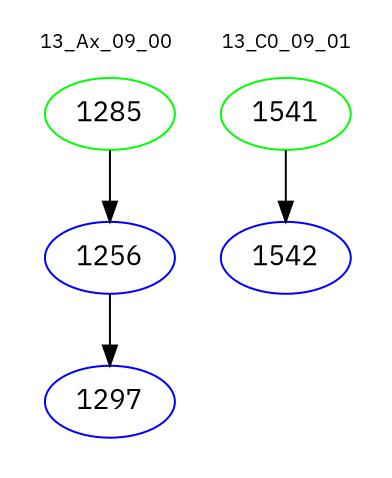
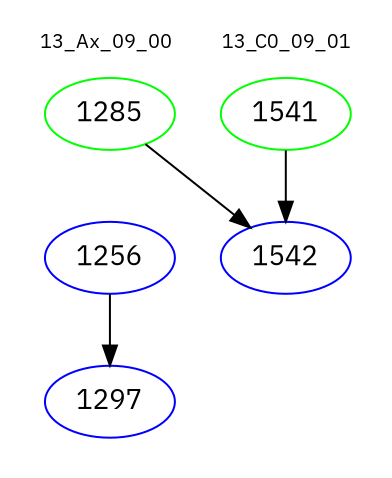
edge "1285" -> "1256": now "1285" -> "1542"
